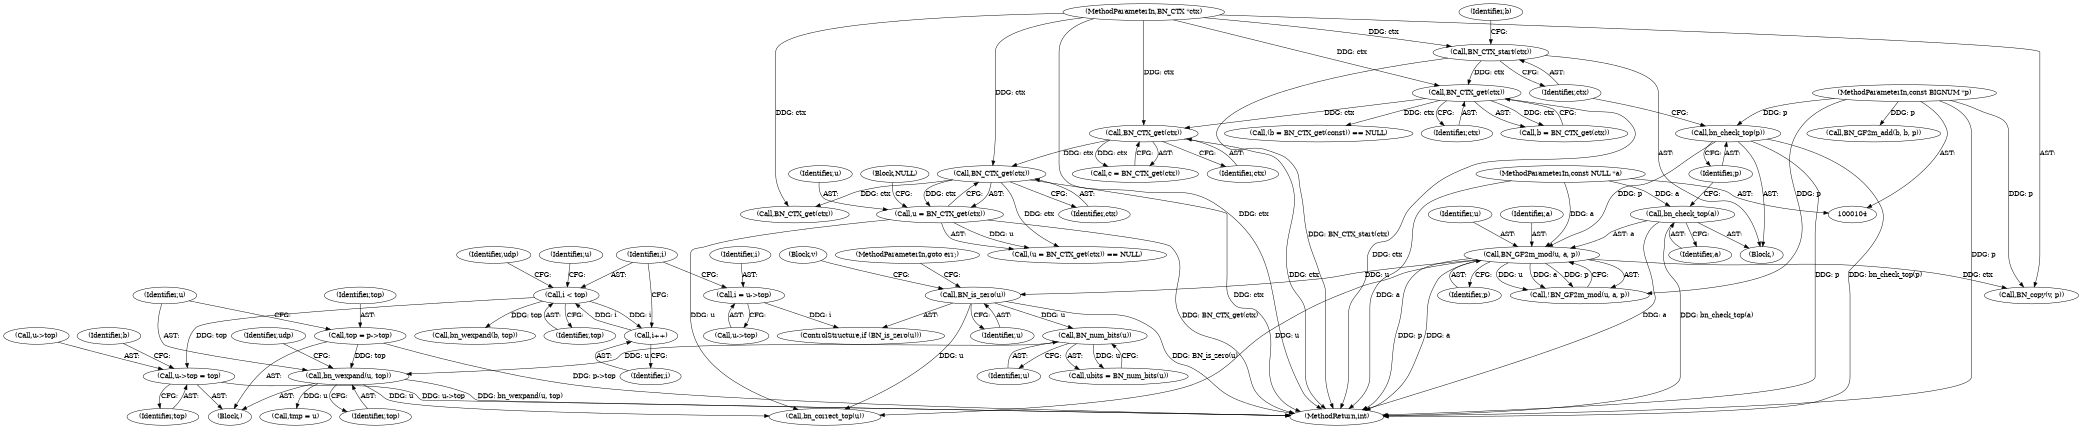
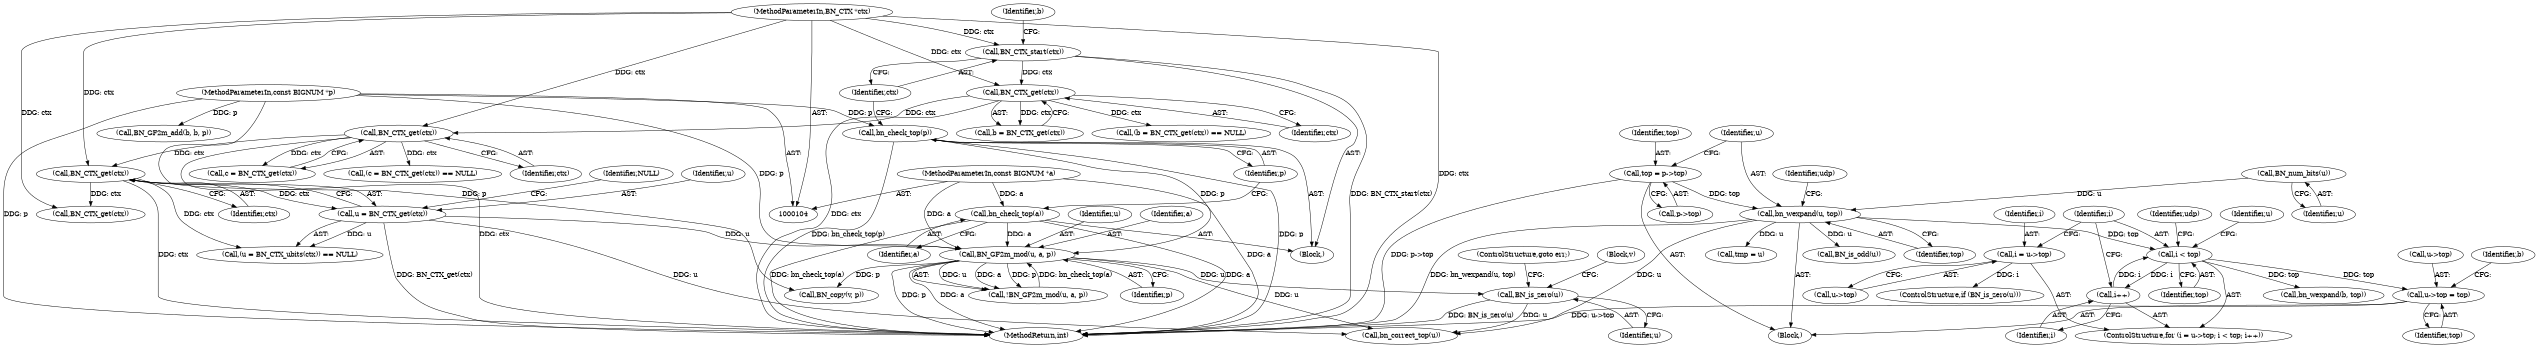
edge "(MethodParameterIn,BN_CTX *ctx)" -> "(Call,BN_copy(v, p))": now "(MethodParameterIn,BN_CTX *ctx)" -> "1000104"
node "(Call,(b = BN_CTX_get(const)) == NULL)": label "(Call,(b = BN_CTX_get(const)) == NULL)" -> "(Call,(b = BN_CTX_get(ctx)) == NULL)"
node "(Call,(c = BN_CTX_get(ctx)) == NULL)": added
node "(Block,NULL)": label "(Block,NULL)" -> "(Identifier,NULL)"
node "(MethodParameterIn,const NULL *a)": label "(MethodParameterIn,const NULL *a)" -> "(MethodParameterIn,const BIGNUM *a)"
node "(Call,p->top)": added
edge "(Call,bn_wexpand(u, top))" -> "(Call,i < top)": added, label "DDG: top"
edge "(Call,u = BN_CTX_get(ctx))" -> "(Call,BN_GF2m_mod(u, a, p))": added, label "DDG: u"
edge "(Call,bn_check_top(a))" -> "(Call,BN_GF2m_mod(u, a, p))": label "AST: a" -> "DDG: a"
edge "(MethodParameterIn,const BIGNUM *p)" -> "(Call,!BN_GF2m_mod(u, a, p))": now "(MethodParameterIn,const BIGNUM *p)" -> "(Call,BN_GF2m_mod(u, a, p))"
node "(MethodParameterIn,goto err;)": label "(MethodParameterIn,goto err;)" -> "(ControlStructure,goto err;)"
node "(Call,(u = BN_CTX_get(ctx)) == NULL)": label "(Call,(u = BN_CTX_get(ctx)) == NULL)" -> "(Call,(u = BN_CTX_ubits(ctx)) == NULL)"
node "(Call,BN_is_odd(u))": added
edge "(Call,!BN_GF2m_mod(u, a, p))" -> "(Call,BN_GF2m_mod(u, a, p))": label "CFG: " -> "DDG: bn_check_top(a)"
edge "(Call,BN_GF2m_mod(u, a, p))" -> "(Call,BN_copy(v, p))": label "DDG: ctx" -> "DDG: p"
edge "(Call,BN_is_zero(u))" -> "(ControlStructure,if (BN_is_zero(u)))": removed, label "AST:"
edge "(Call,BN_is_zero(u))" -> "(Call,BN_num_bits(u))": removed, label "DDG: u"
node "(ControlStructure,for (i = u->top; i < top; i++))": added
node "(Call,ubits = BN_num_bits(u))": removed
